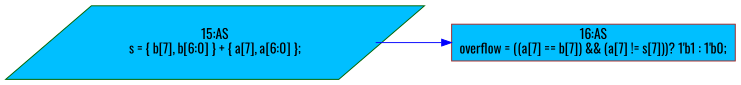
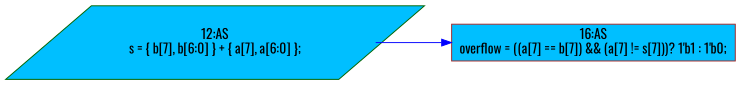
node "15:AS s = { b[7], b[6:0] } + { a[7], a[6:0] };": label "15:AS s = { b[7], b[6:0] } + { a[7], a[6:0] };" -> "12:AS s = { b[7], b[6:0] } + { a[7], a[6:0] };"
